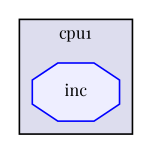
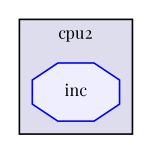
cluster "cpu1": label "cpu1" -> "cpu2"
